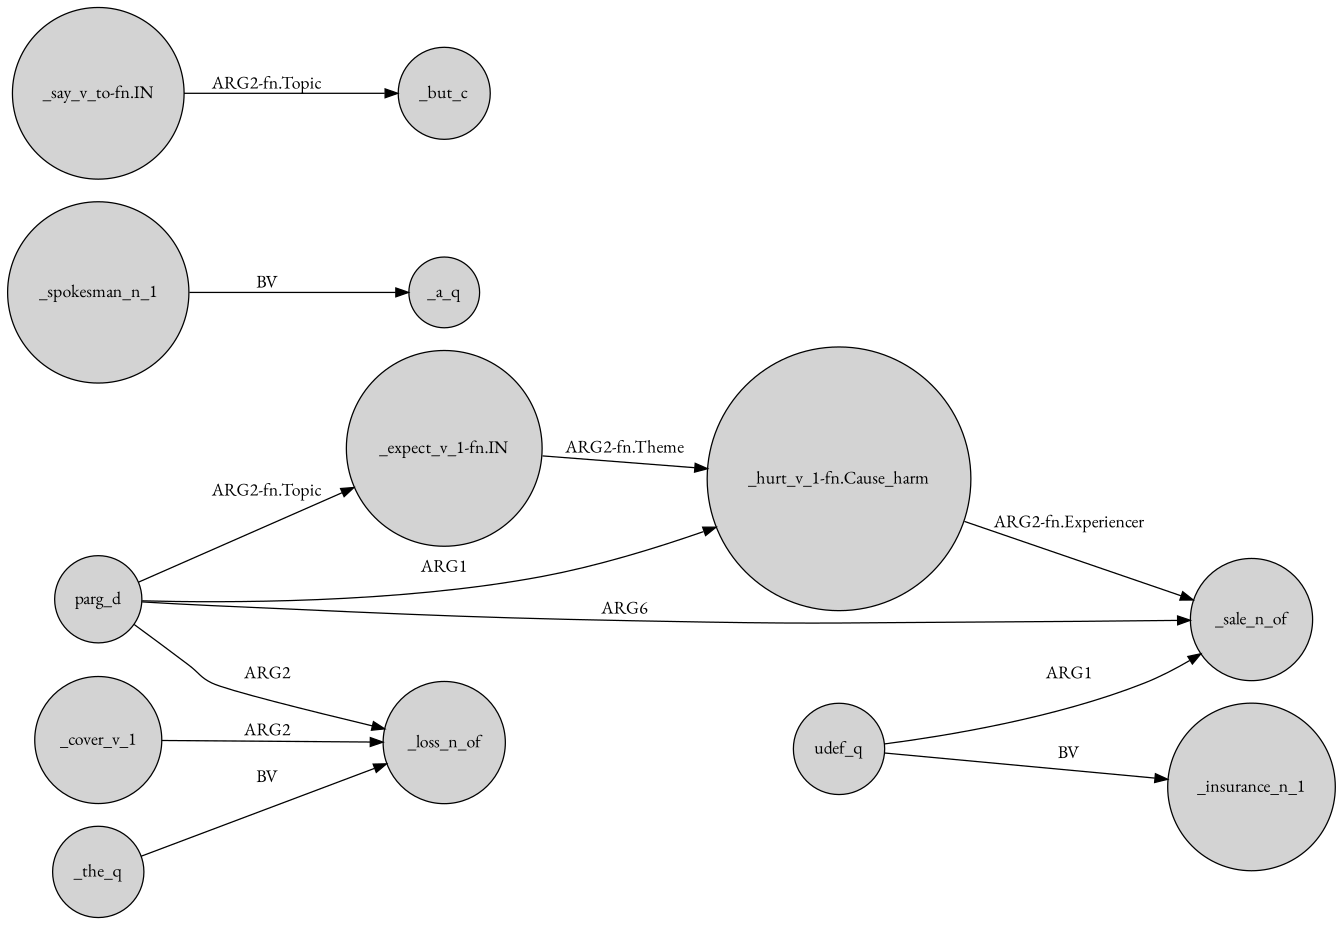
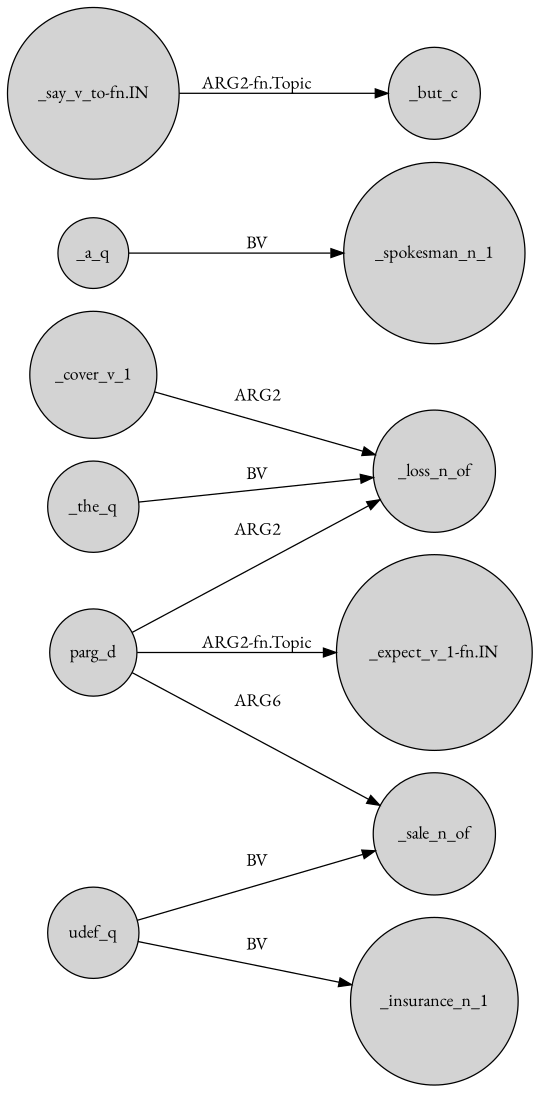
edge "_spokesman_n_1" -> "_a_q": reversed
node "_hurt_v_1-fn.Cause_harm": removed
edge "udef_q" -> "_sale_n_of": label "ARG1" -> "BV"
